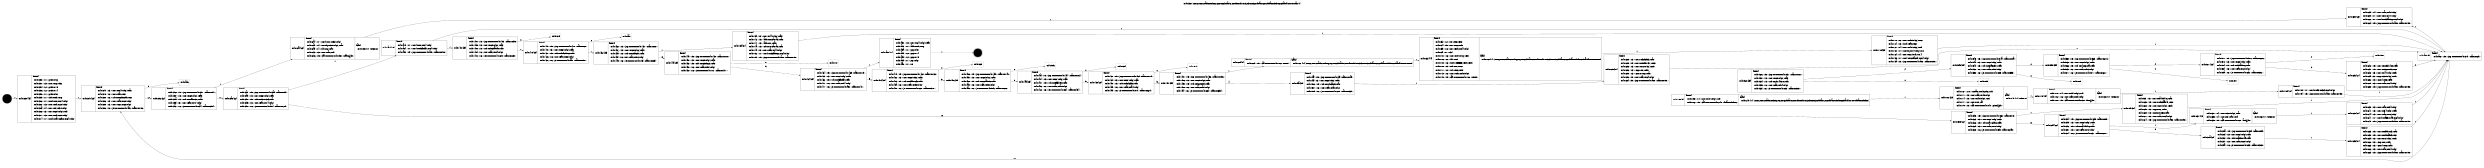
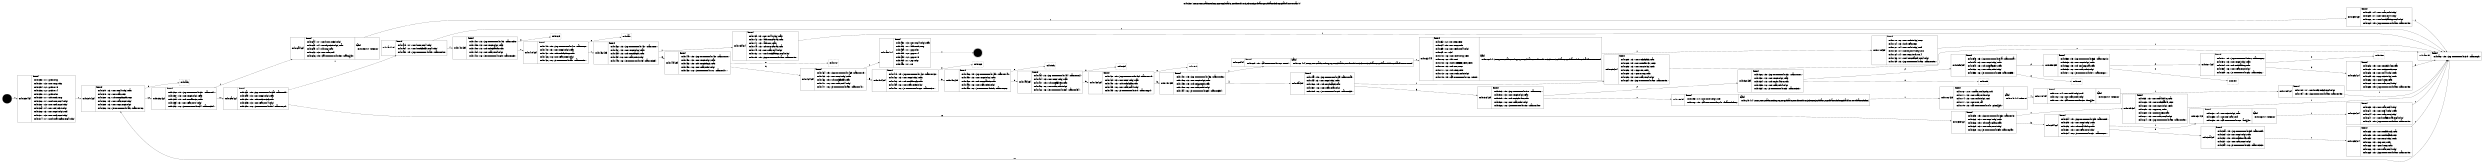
edge "0x401ae8 [5]" -> "0x4016bb [23]": reversed
node "0x401513 [25]": added
